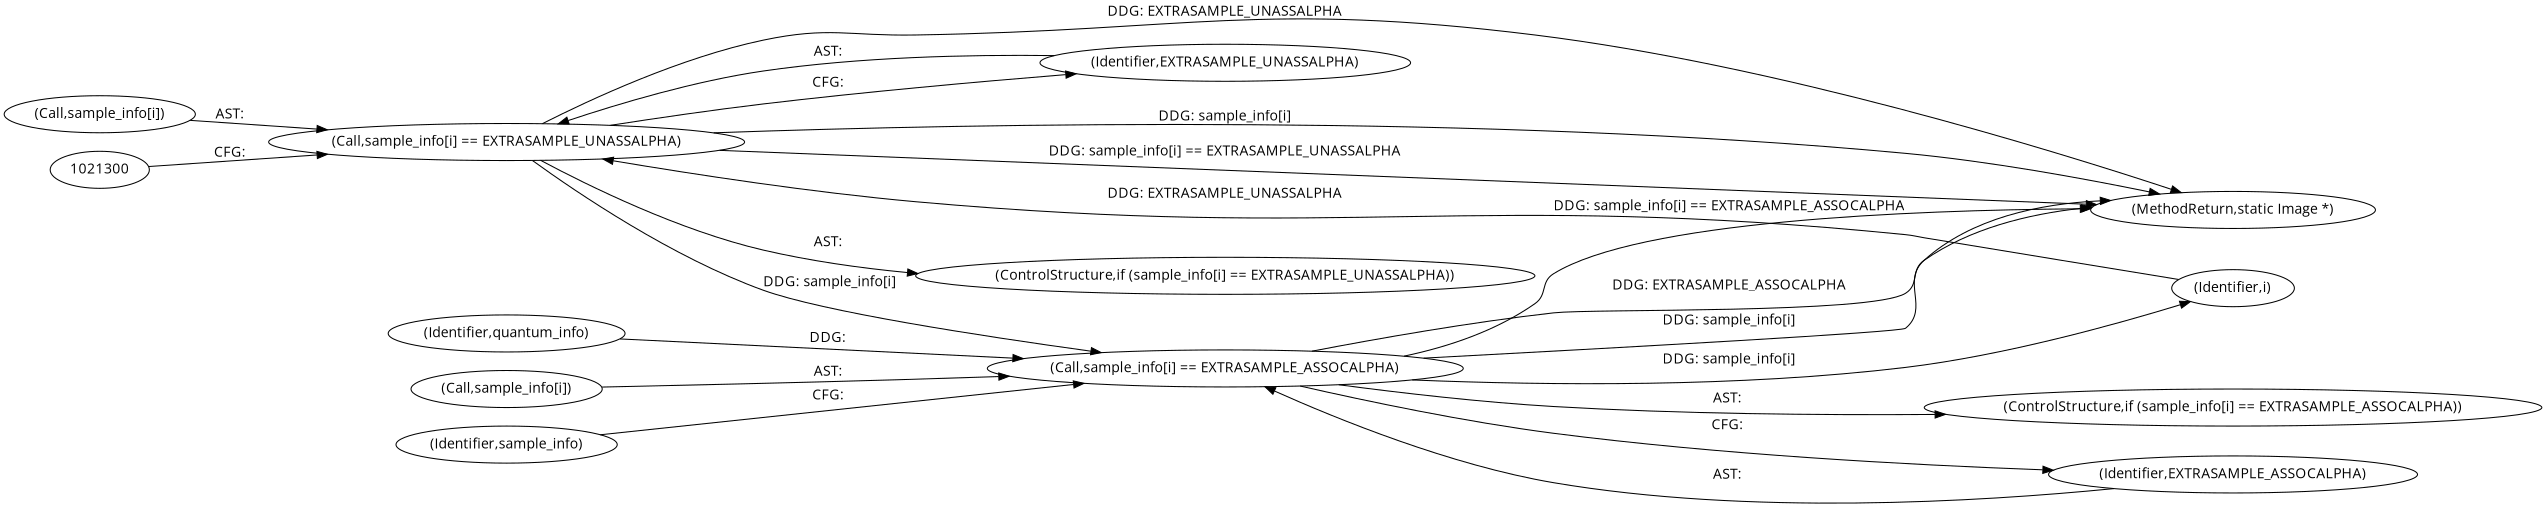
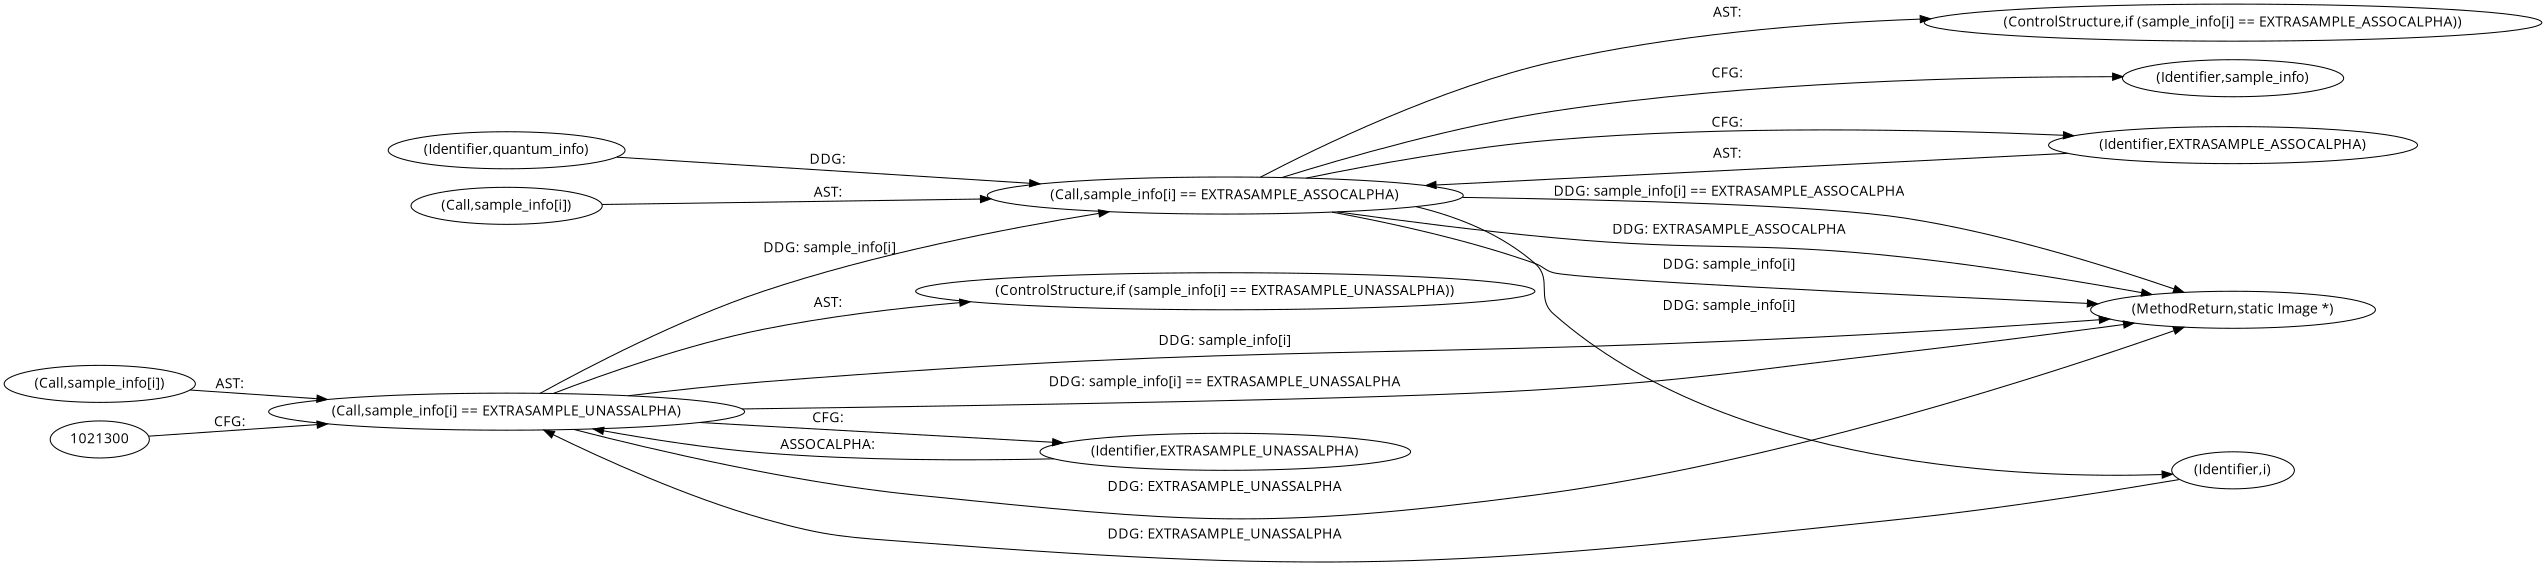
edge "(Identifier,EXTRASAMPLE_UNASSALPHA)" -> "(Call,sample_info[i] == EXTRASAMPLE_UNASSALPHA)": label "AST: " -> "ASSOCALPHA: "
edge "(Identifier,sample_info)" -> "(Call,sample_info[i] == EXTRASAMPLE_ASSOCALPHA)": reversed
